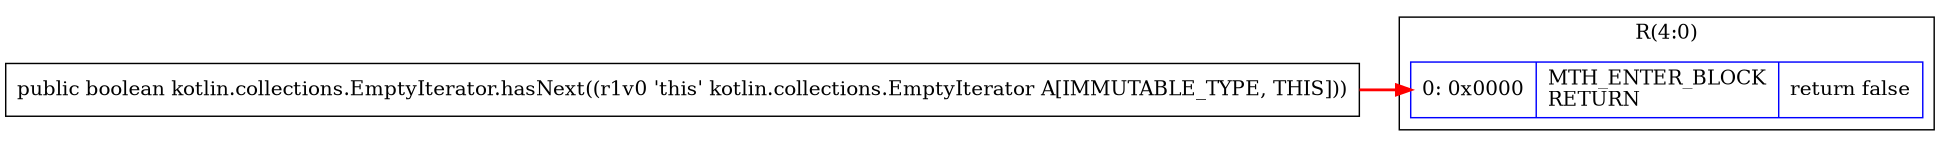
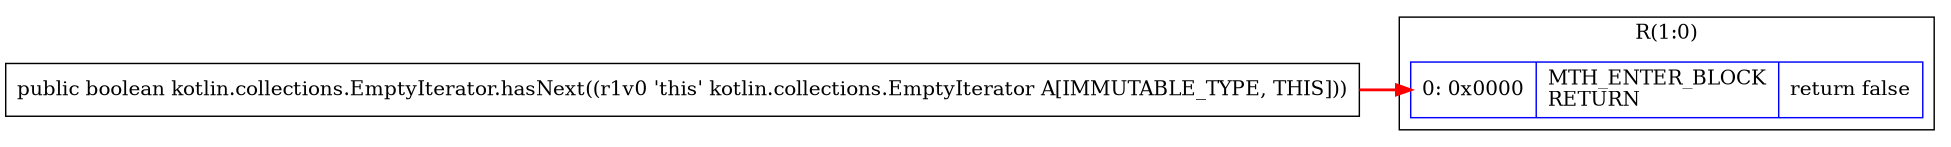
cluster "R(4:0)": label "R(4:0)" -> "R(1:0)"
